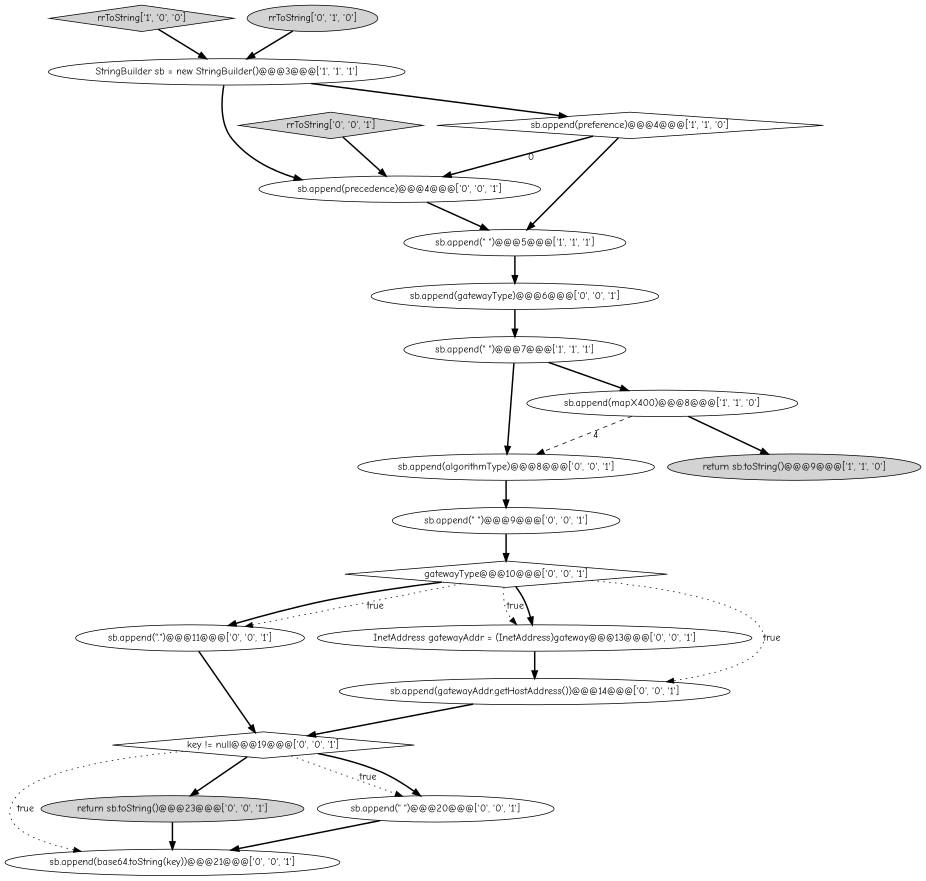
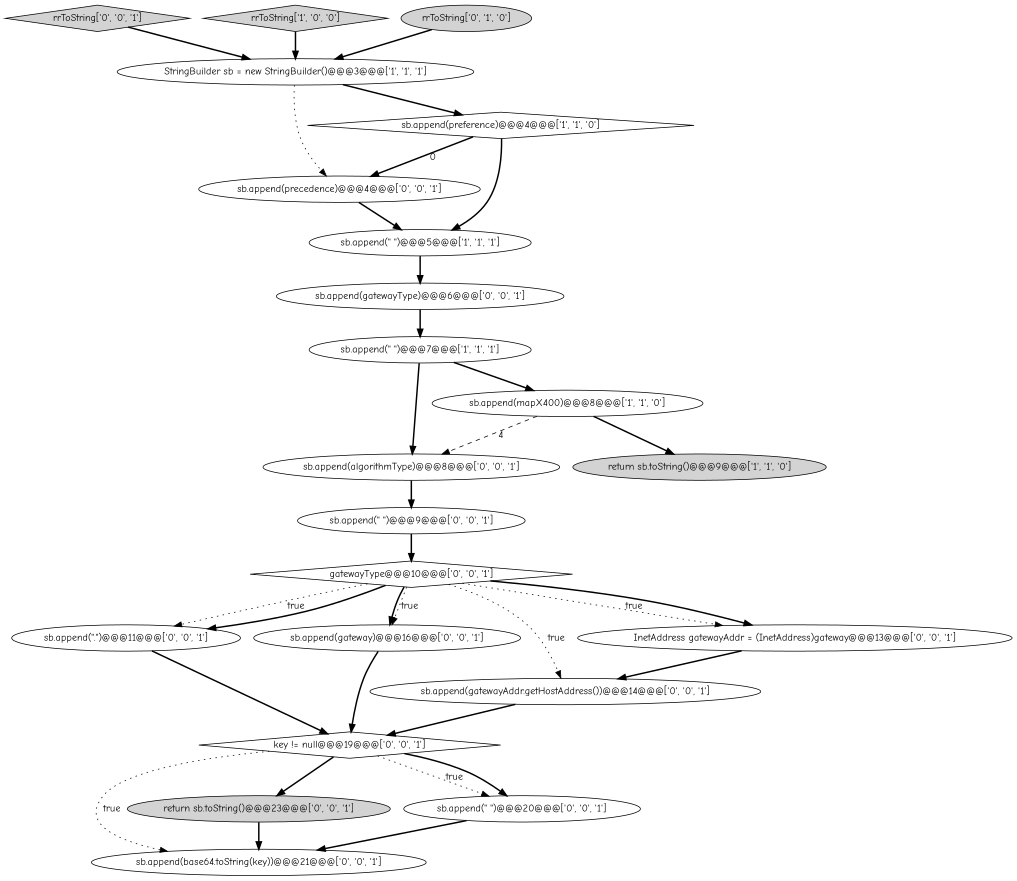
edge "StringBuilder sb = new StringBuilder()@@@3@@@['1', '1', '1']" -> "sb.append(precedence)@@@4@@@['0', '0', '1']": style bold -> dotted
edge "rrToString['0', '0', '1']" -> "sb.append(precedence)@@@4@@@['0', '0', '1']": now "rrToString['0', '0', '1']" -> "StringBuilder sb = new StringBuilder()@@@3@@@['1', '1', '1']"
node "sb.append(gateway)@@@16@@@['0', '0', '1']": added
